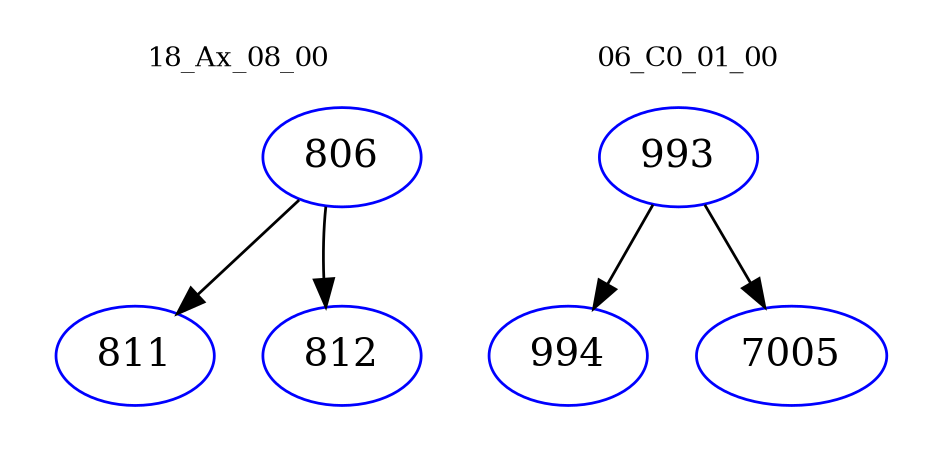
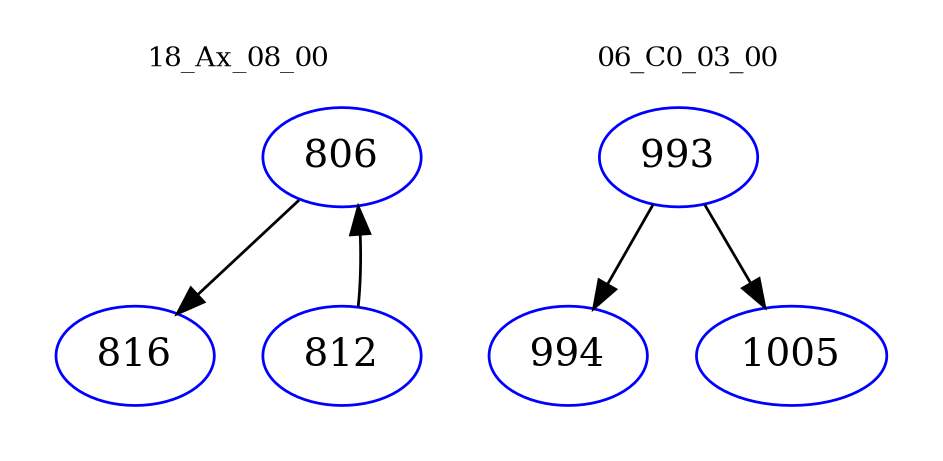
cluster "06_C0_01_00": label "06_C0_01_00" -> "06_C0_03_00"
edge "806" -> "812": reversed
node "811": label "811" -> "816"
node "7005": label "7005" -> "1005"
